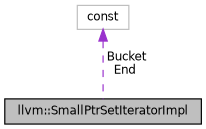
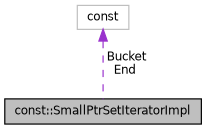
node "llvm::SmallPtrSetIteratorImpl": label "llvm::SmallPtrSetIteratorImpl" -> "const::SmallPtrSetIteratorImpl"
